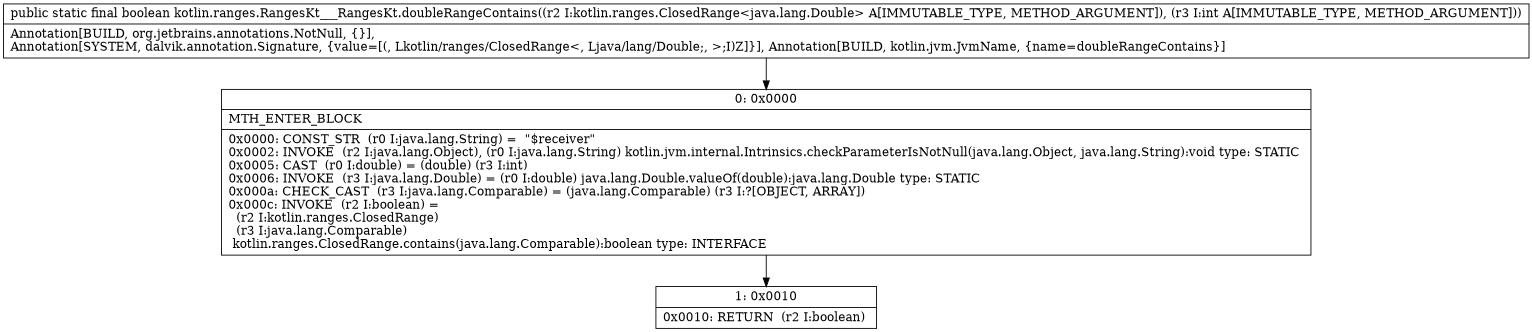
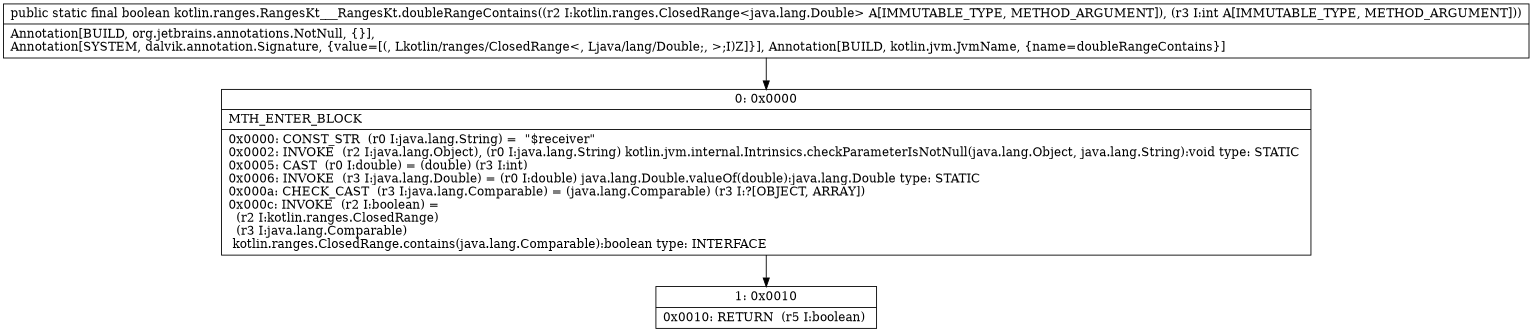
node "1: 0x0010": text "0x0010: RETURN  (r2 I:boolean)" -> "0x0010: RETURN  (r5 I:boolean)"
